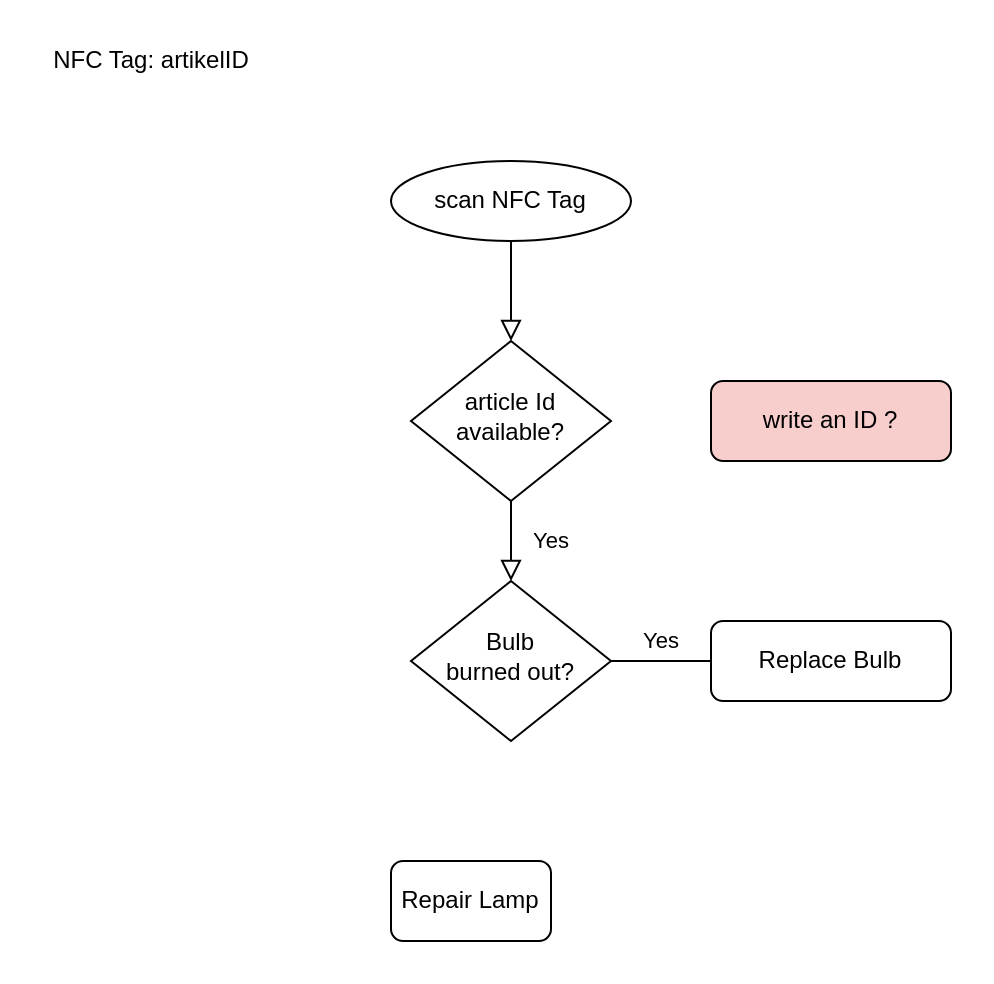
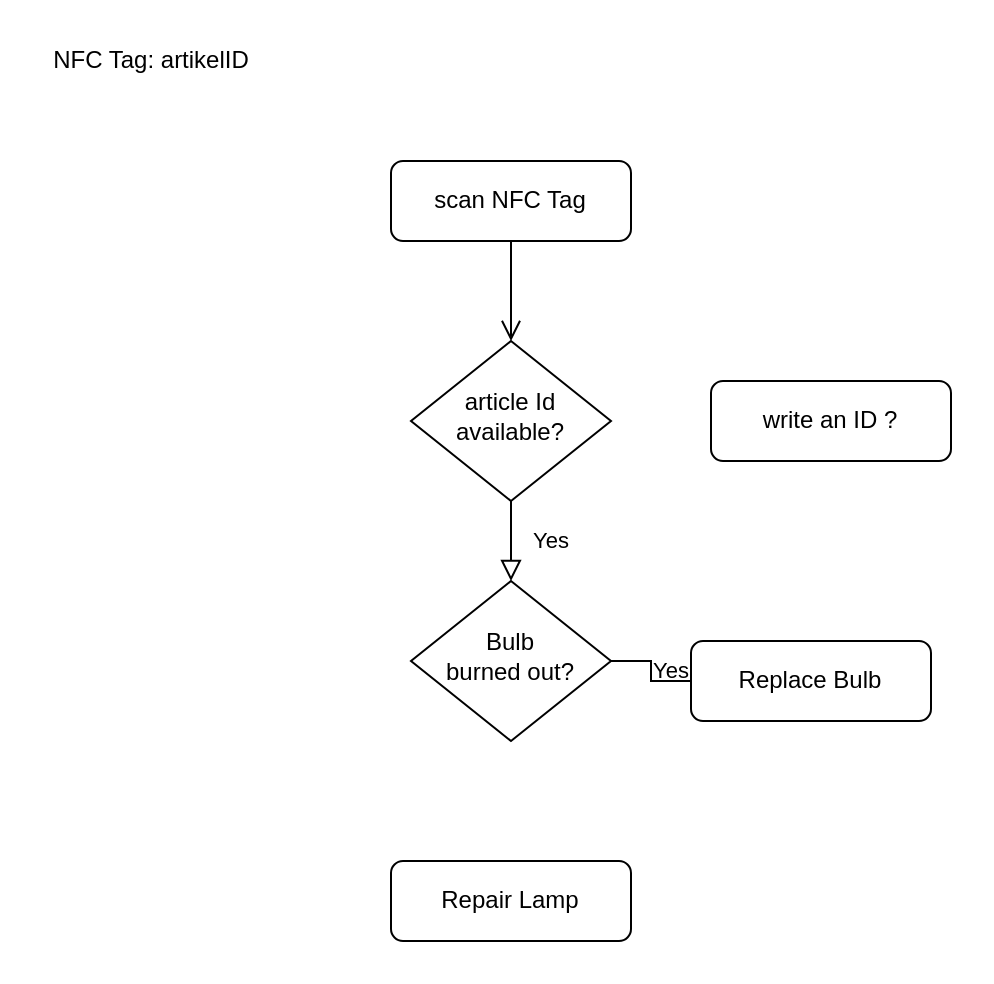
node "scan NFC Tag": shape ellipse -> rounded rectangle
edge "scan NFC Tag" -> "article Id available?": arrowhead block -> open
node "write an ID ?": fillcolor #f8cecc -> #ffffff
node "Replace Bulb": moved (831, 661) -> (811, 681)
node "Repair Lamp": size 160x80 -> 240x80
